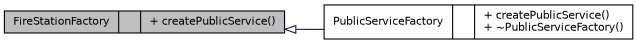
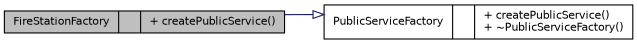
edge "PublicServiceFactory" -> "FireStationFactory": reversed
